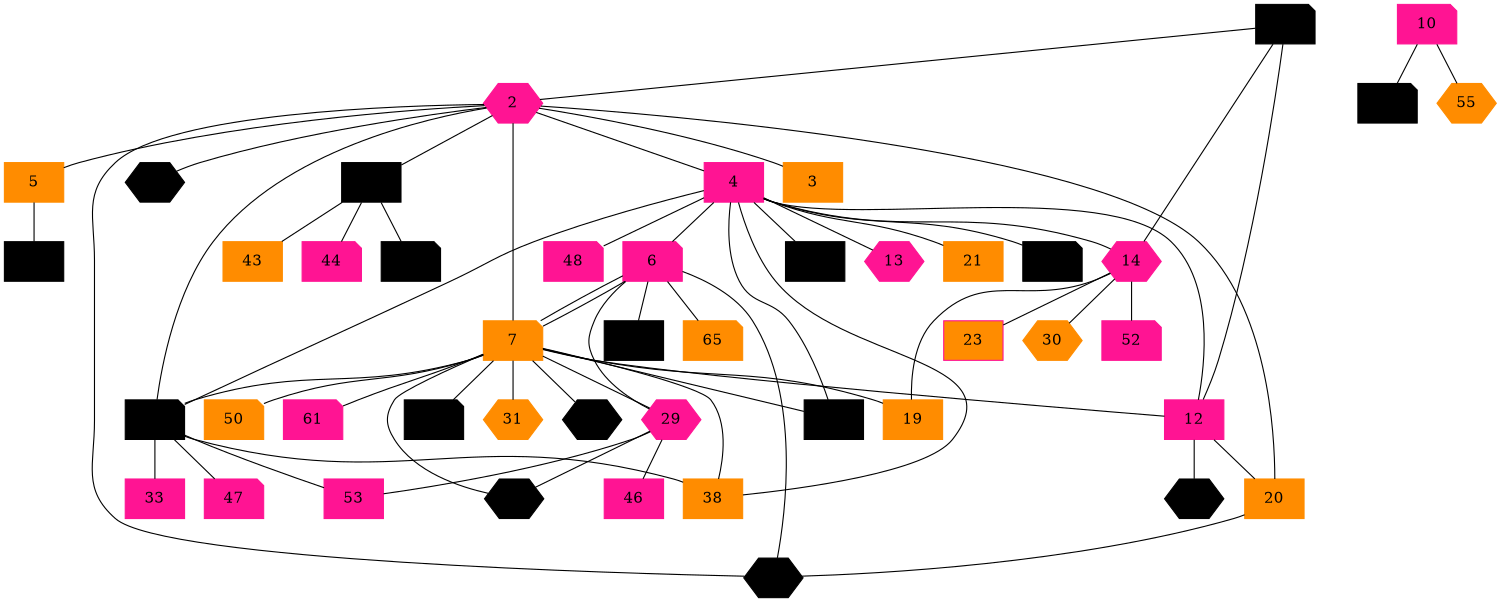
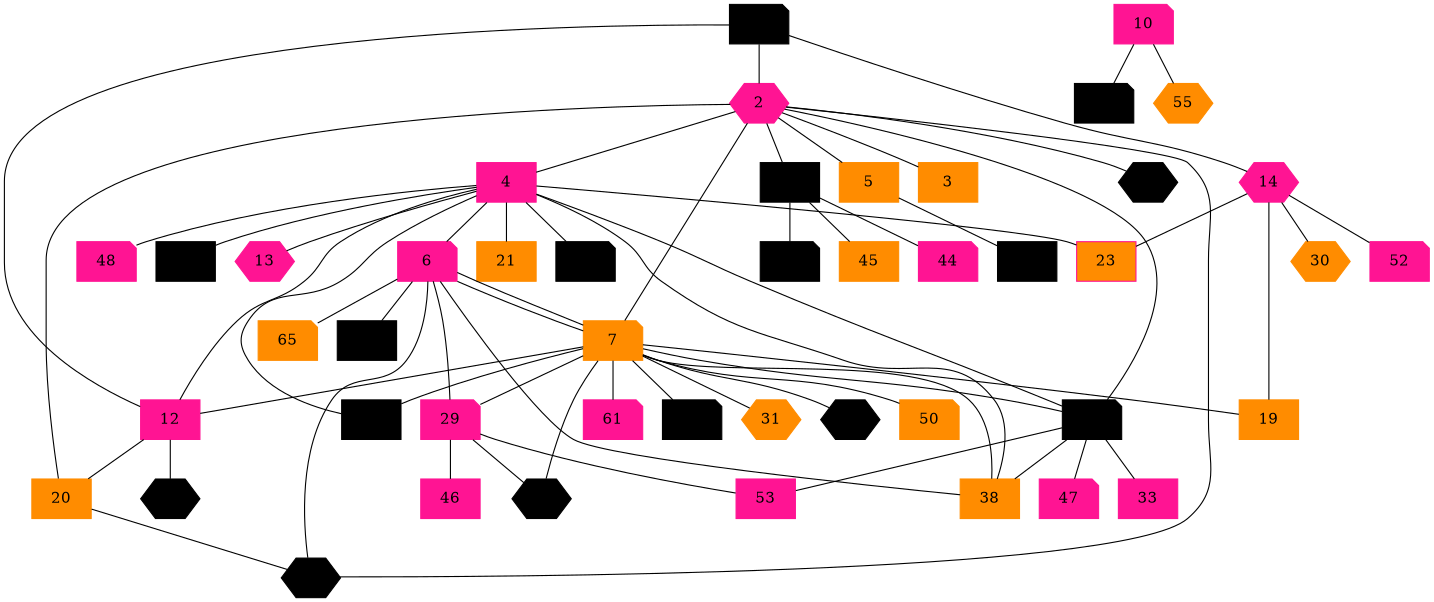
edge "4" -- "14": now "4" -- "23"
node "43": label "43" -> "45"
node "29": shape hexagon -> note
edge "6" -- "38": added
